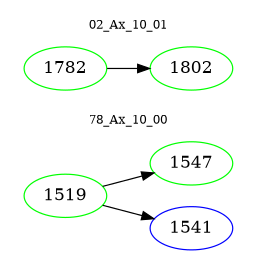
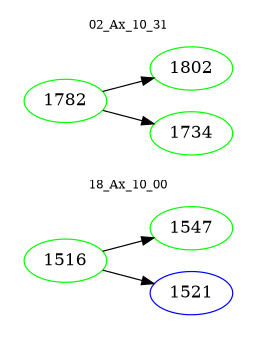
cluster "02_Ax_10_01": label "02_Ax_10_01" -> "02_Ax_10_31"
cluster "78_Ax_10_00": label "78_Ax_10_00" -> "18_Ax_10_00"
node "1734": added
node "1519": label "1519" -> "1516"
node "1541": label "1541" -> "1521"
